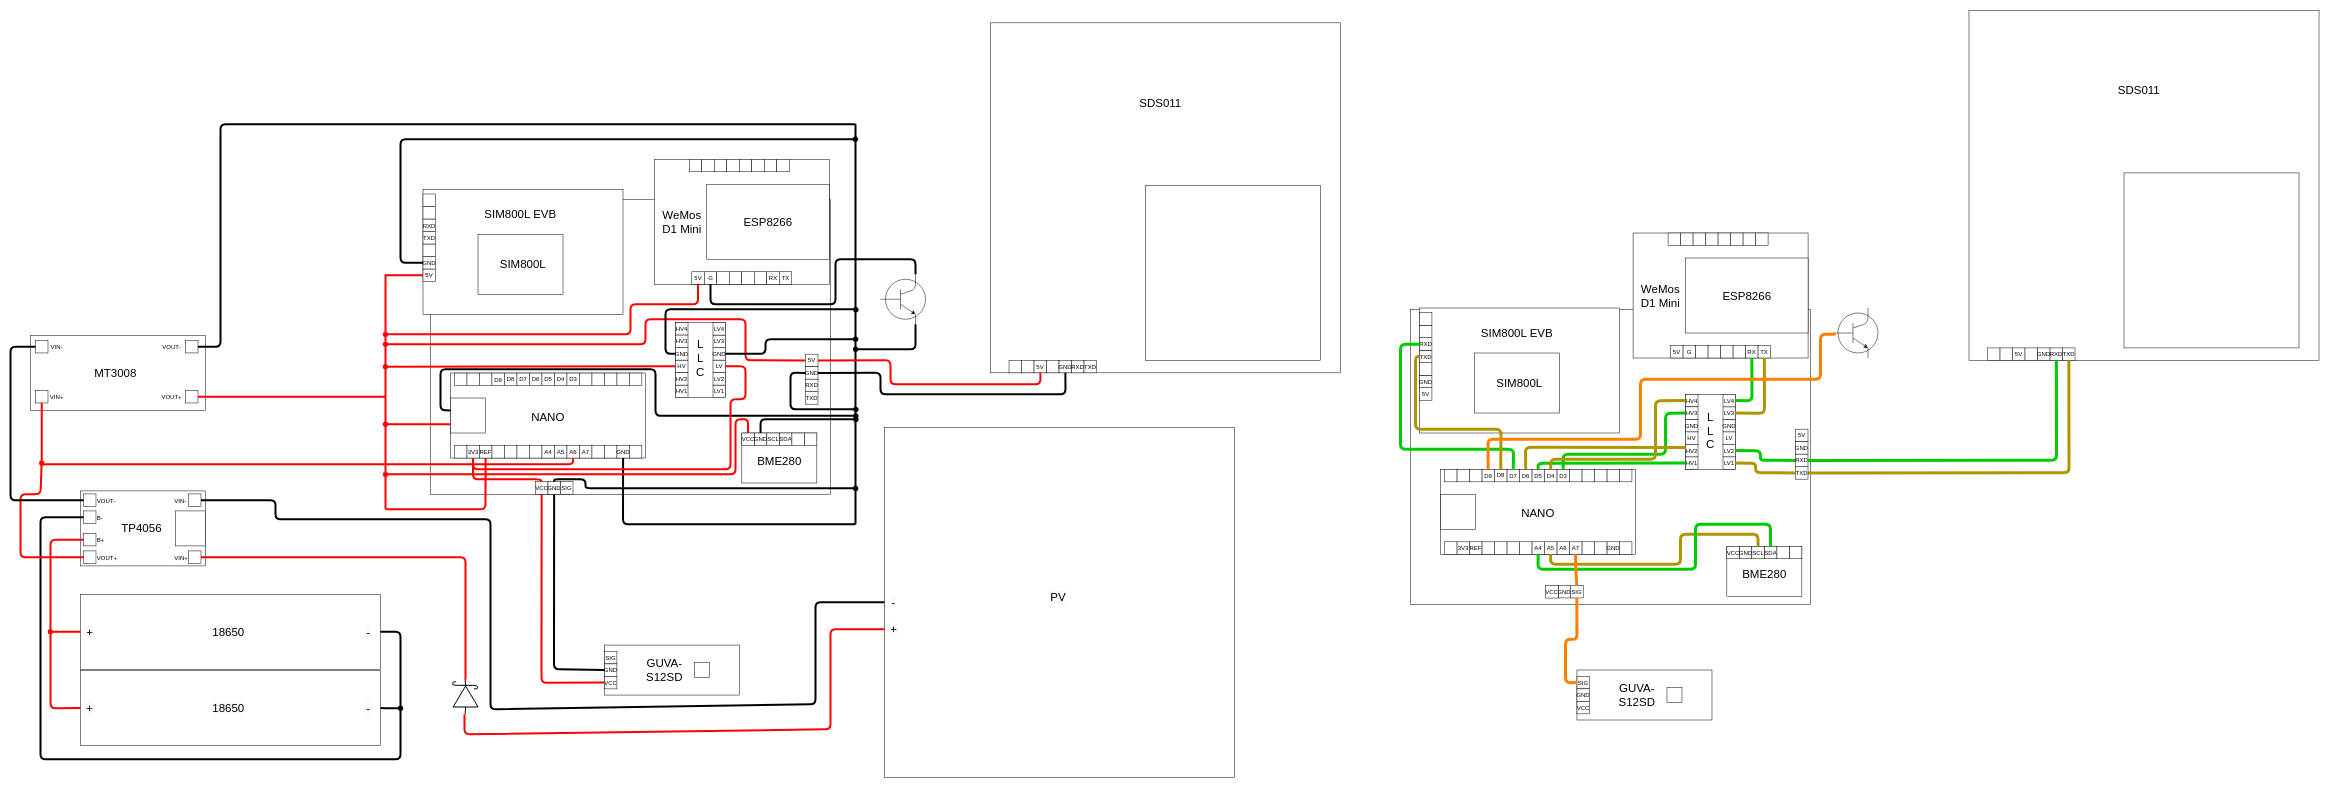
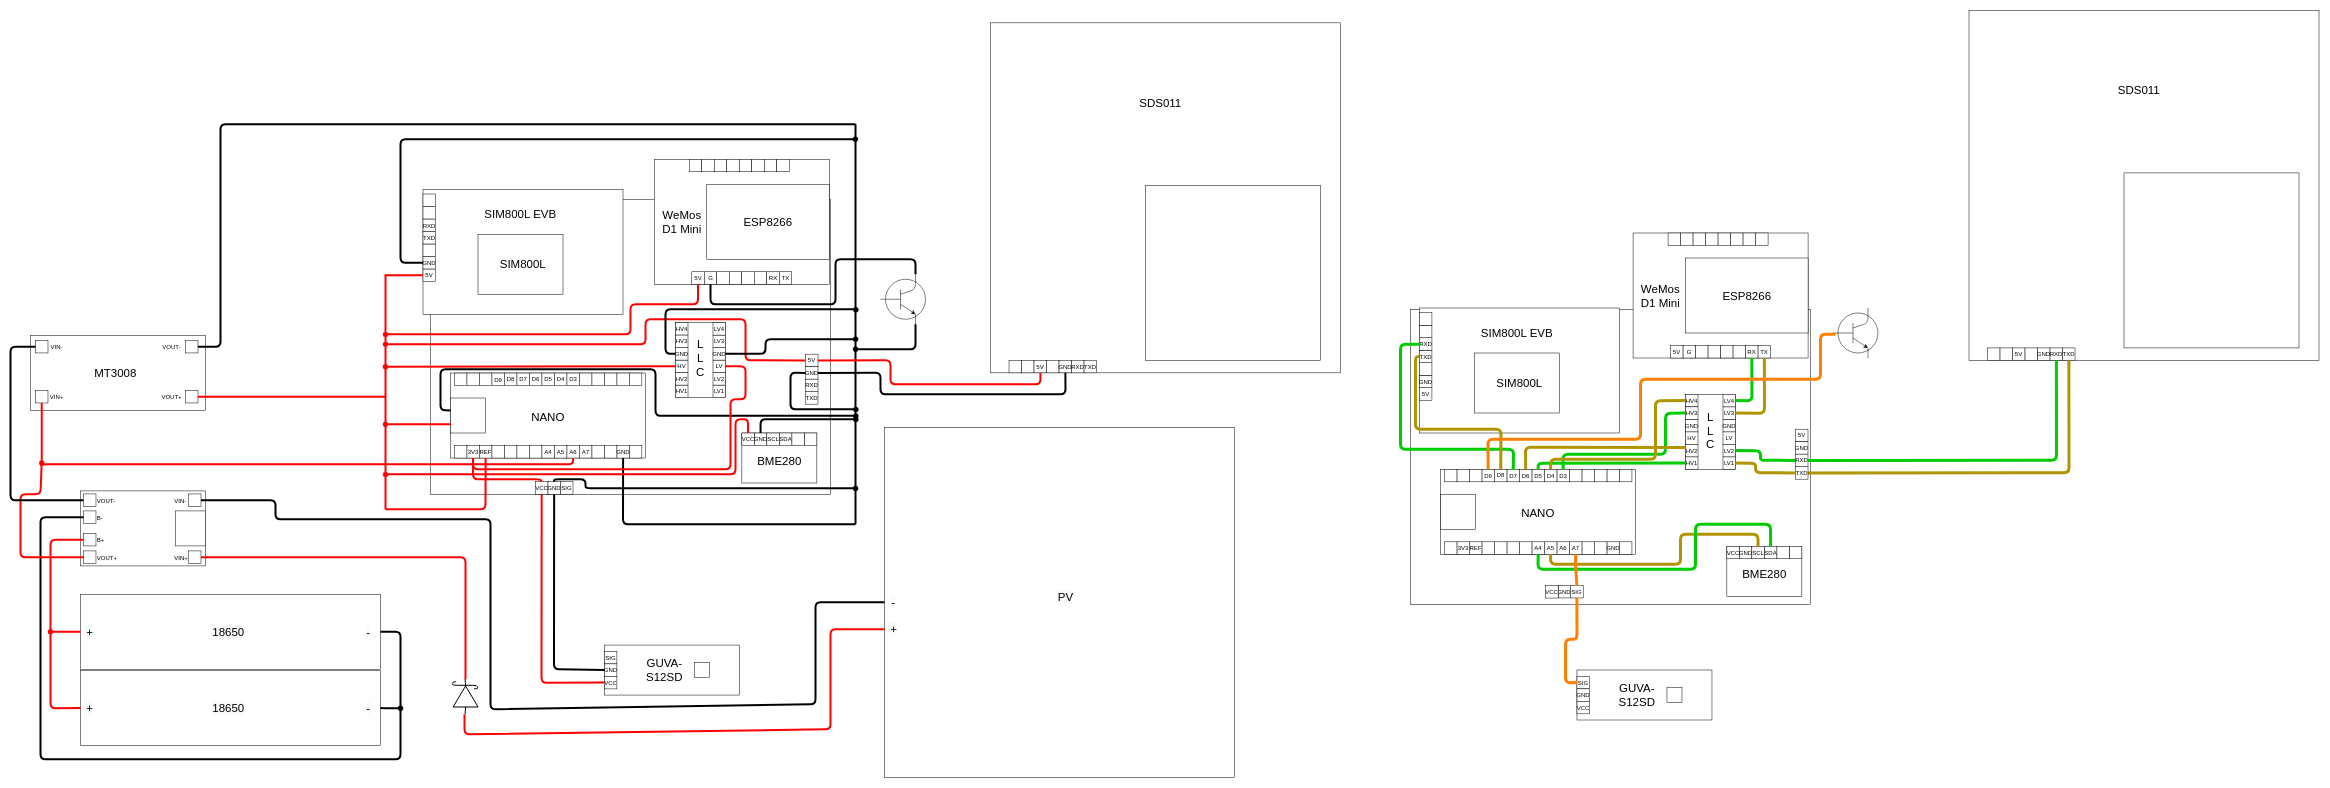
node "TP4056": removed
node "PV": moved (1059, 597) -> (1067, 597)
